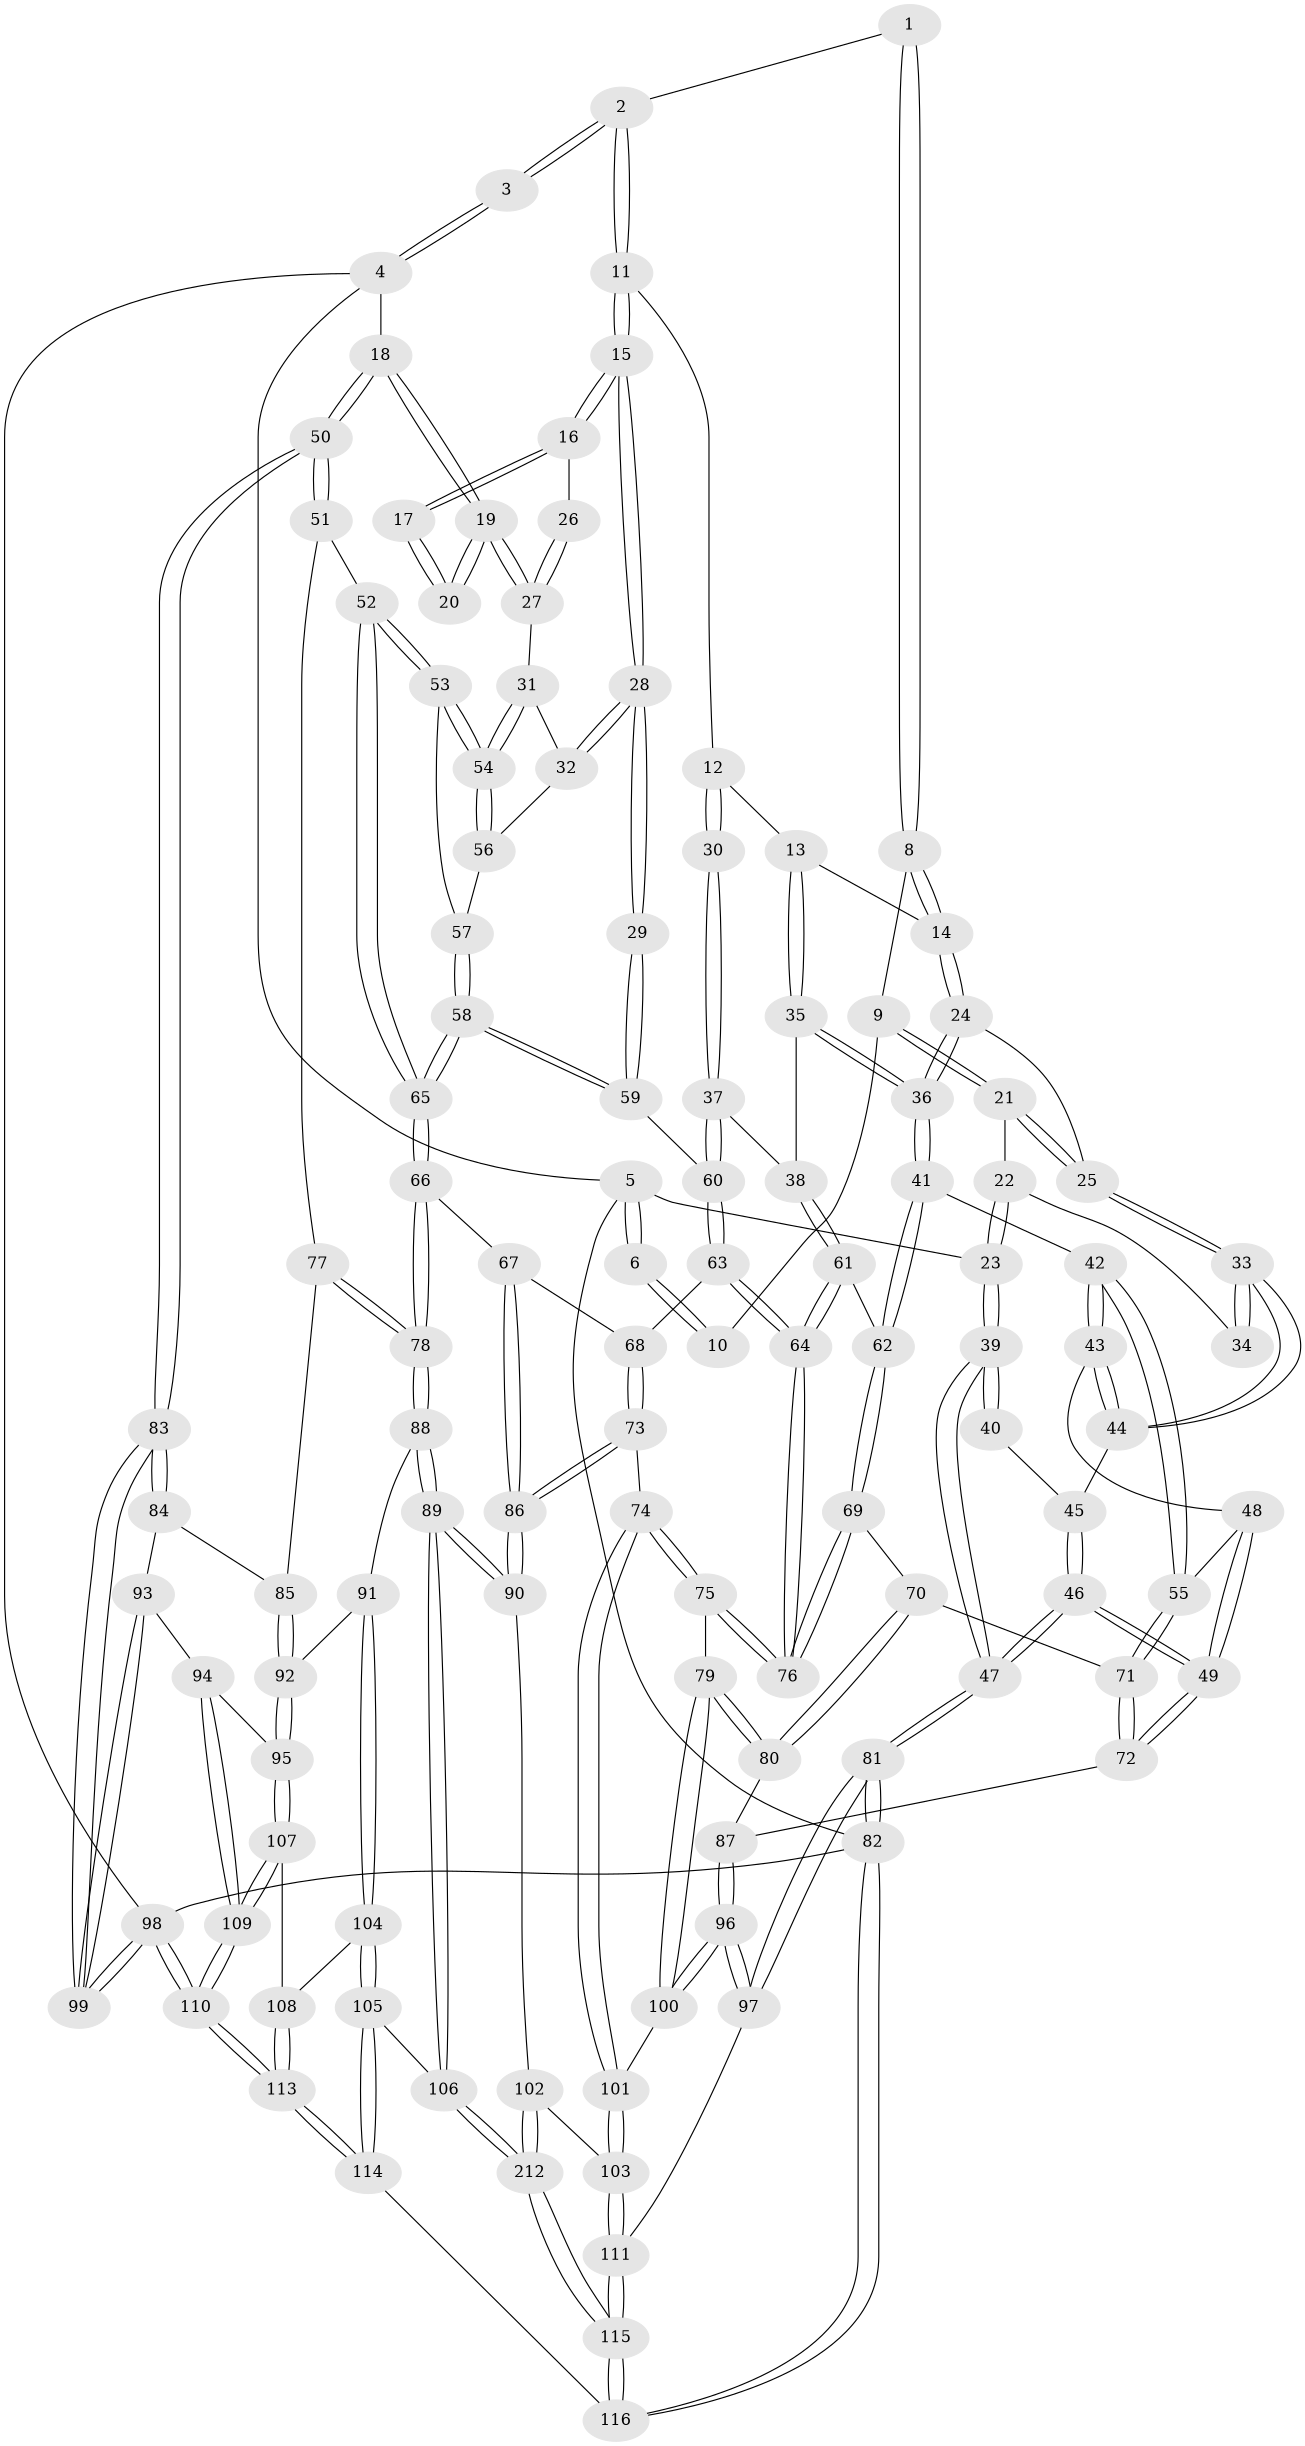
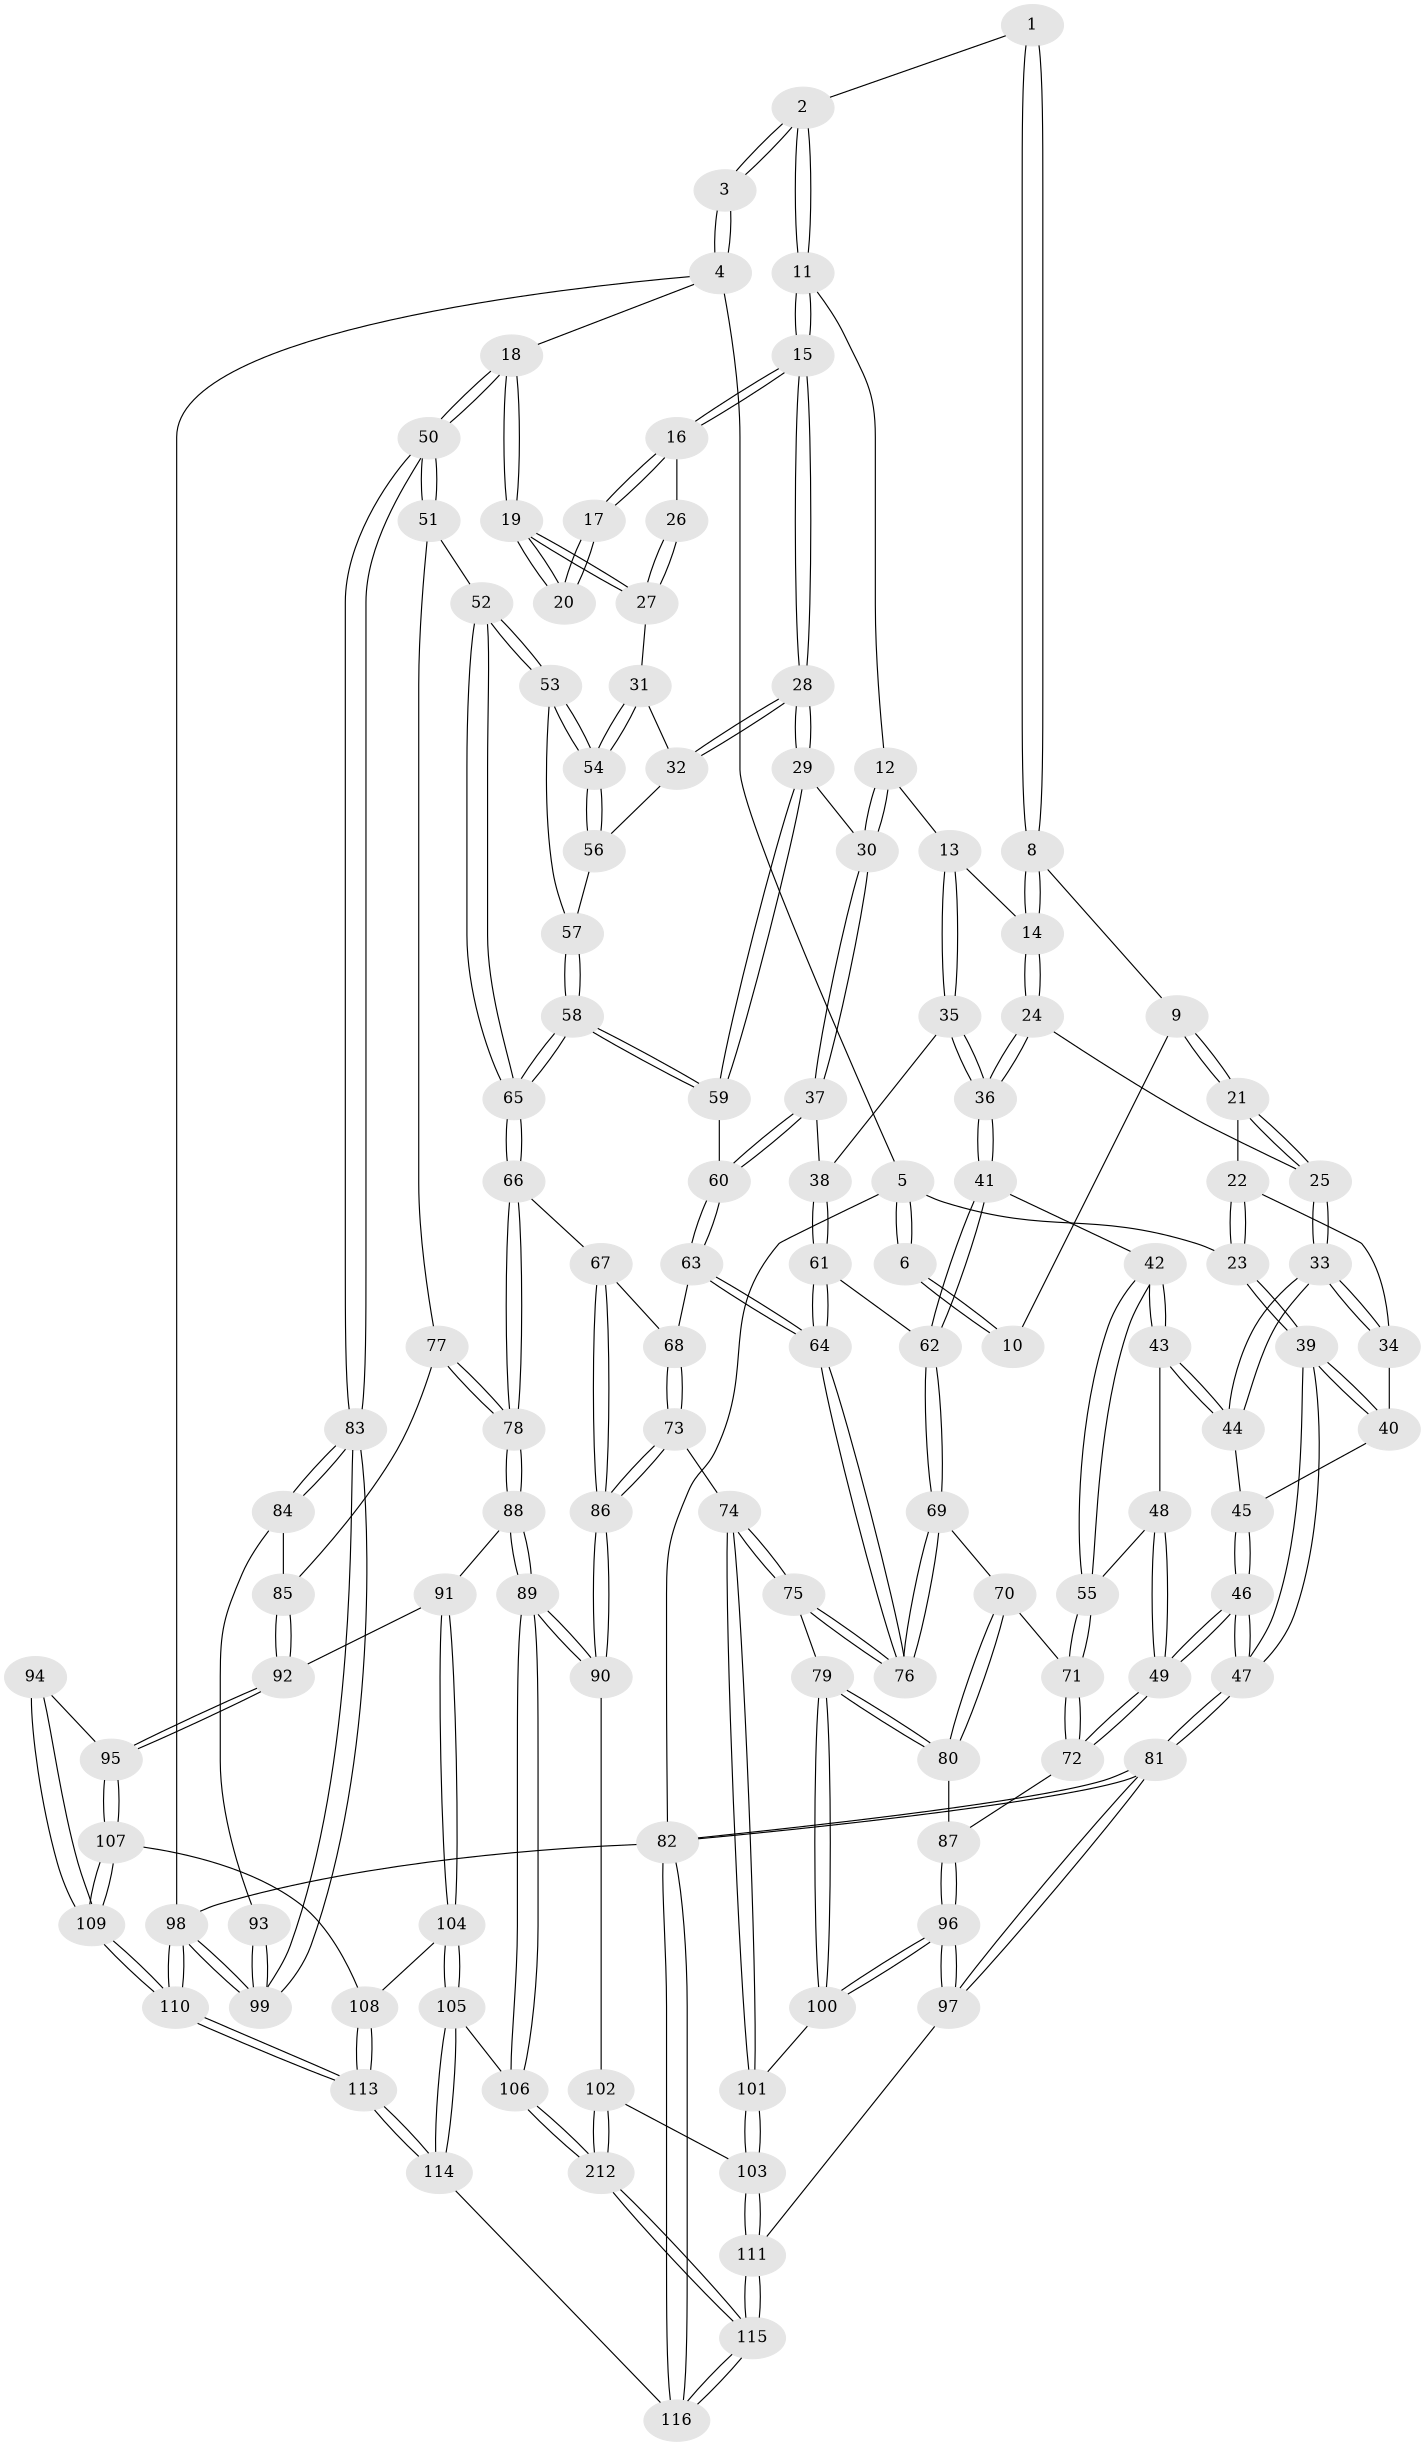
edge "29" -- "30": added
edge "34" -- "40": added
edge "93" -- "94": removed
